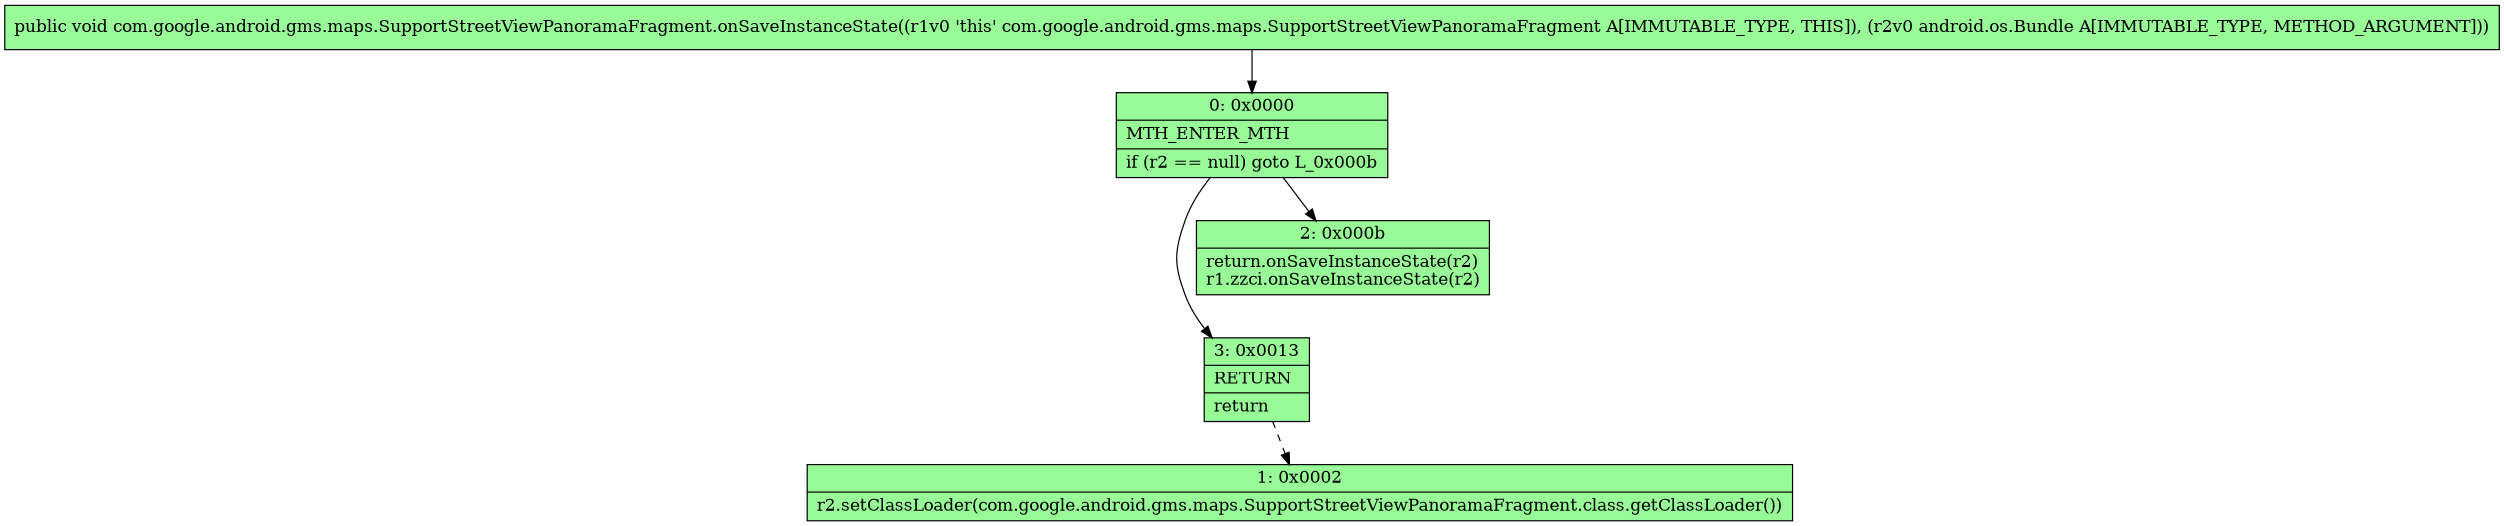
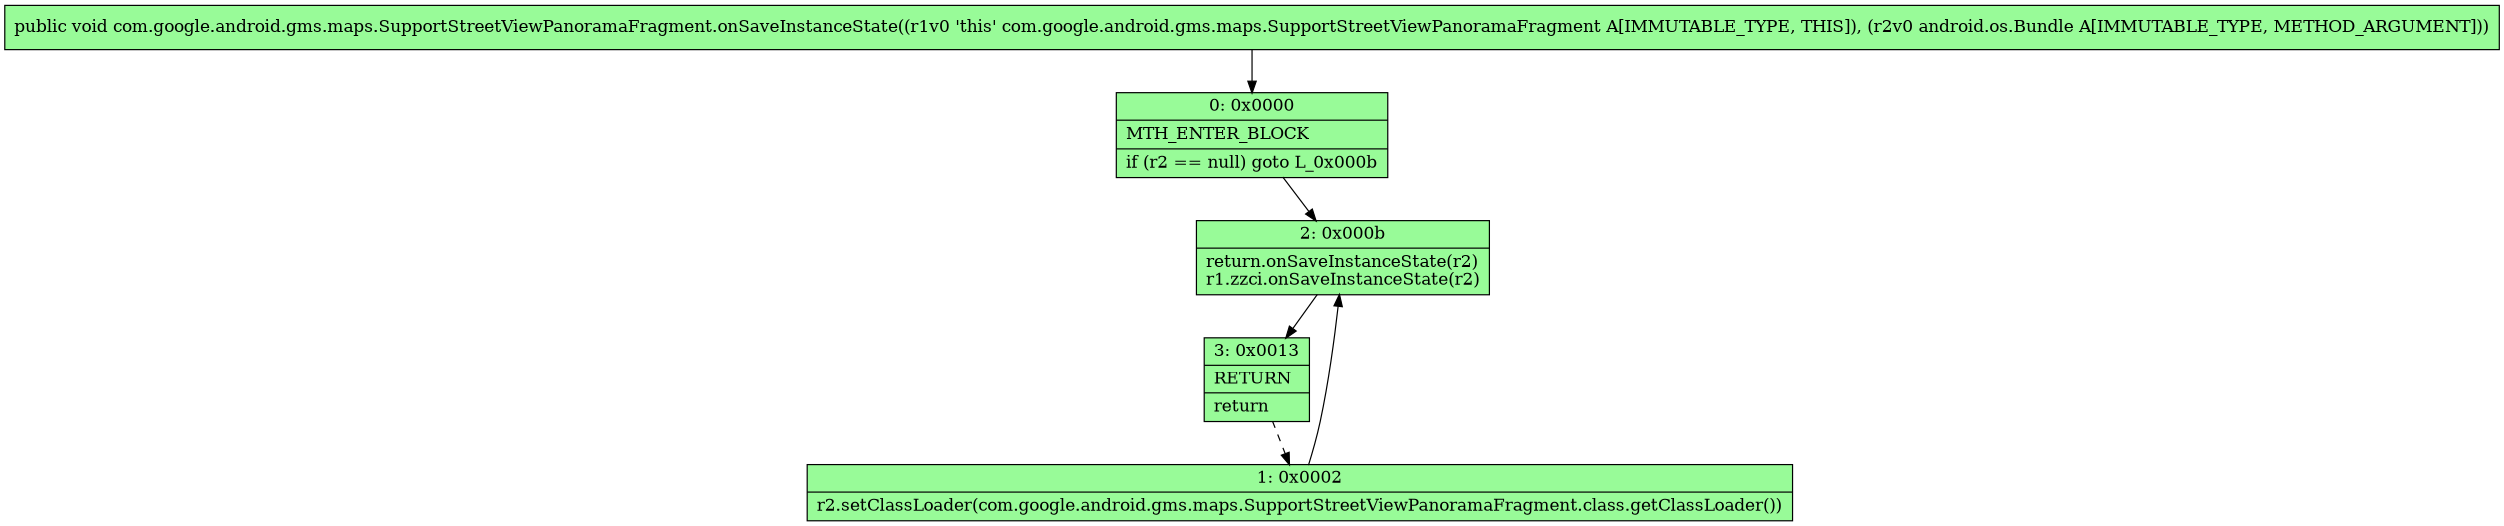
node "0: 0x0000": text "MTH_ENTER_MTH" -> "MTH_ENTER_BLOCK"
edge "0: 0x0000" -> "3: 0x0013": now "2: 0x000b" -> "3: 0x0013"
edge "1: 0x0002" -> "2: 0x000b": added
